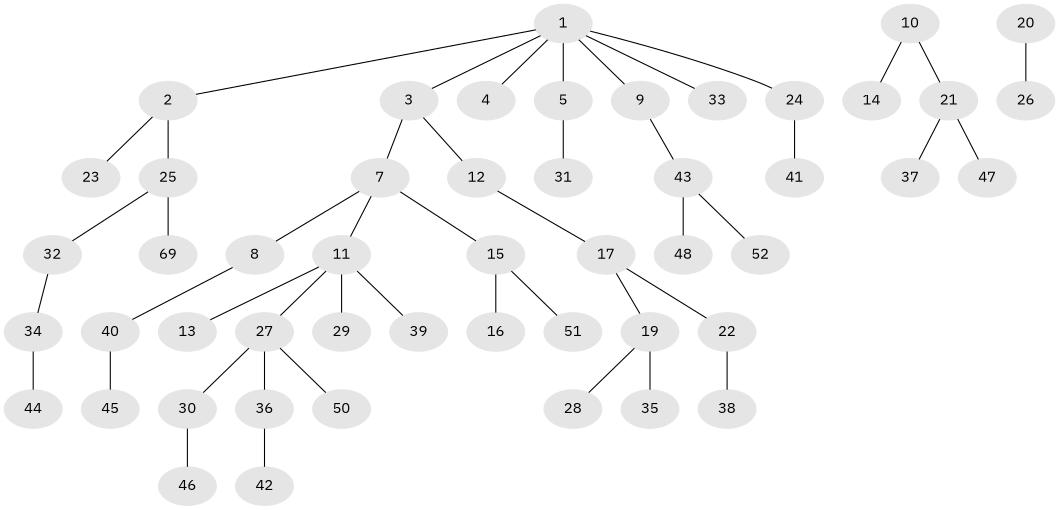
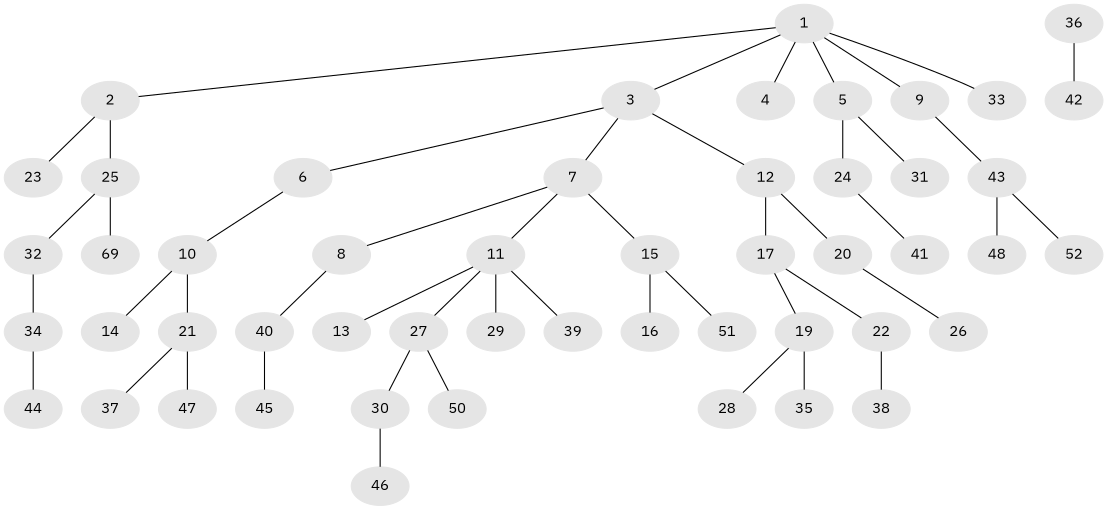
edge "1" -- "24": now "5" -- "24"
node "6": added
edge "12" -- "20": added
edge "27" -- "36": removed
